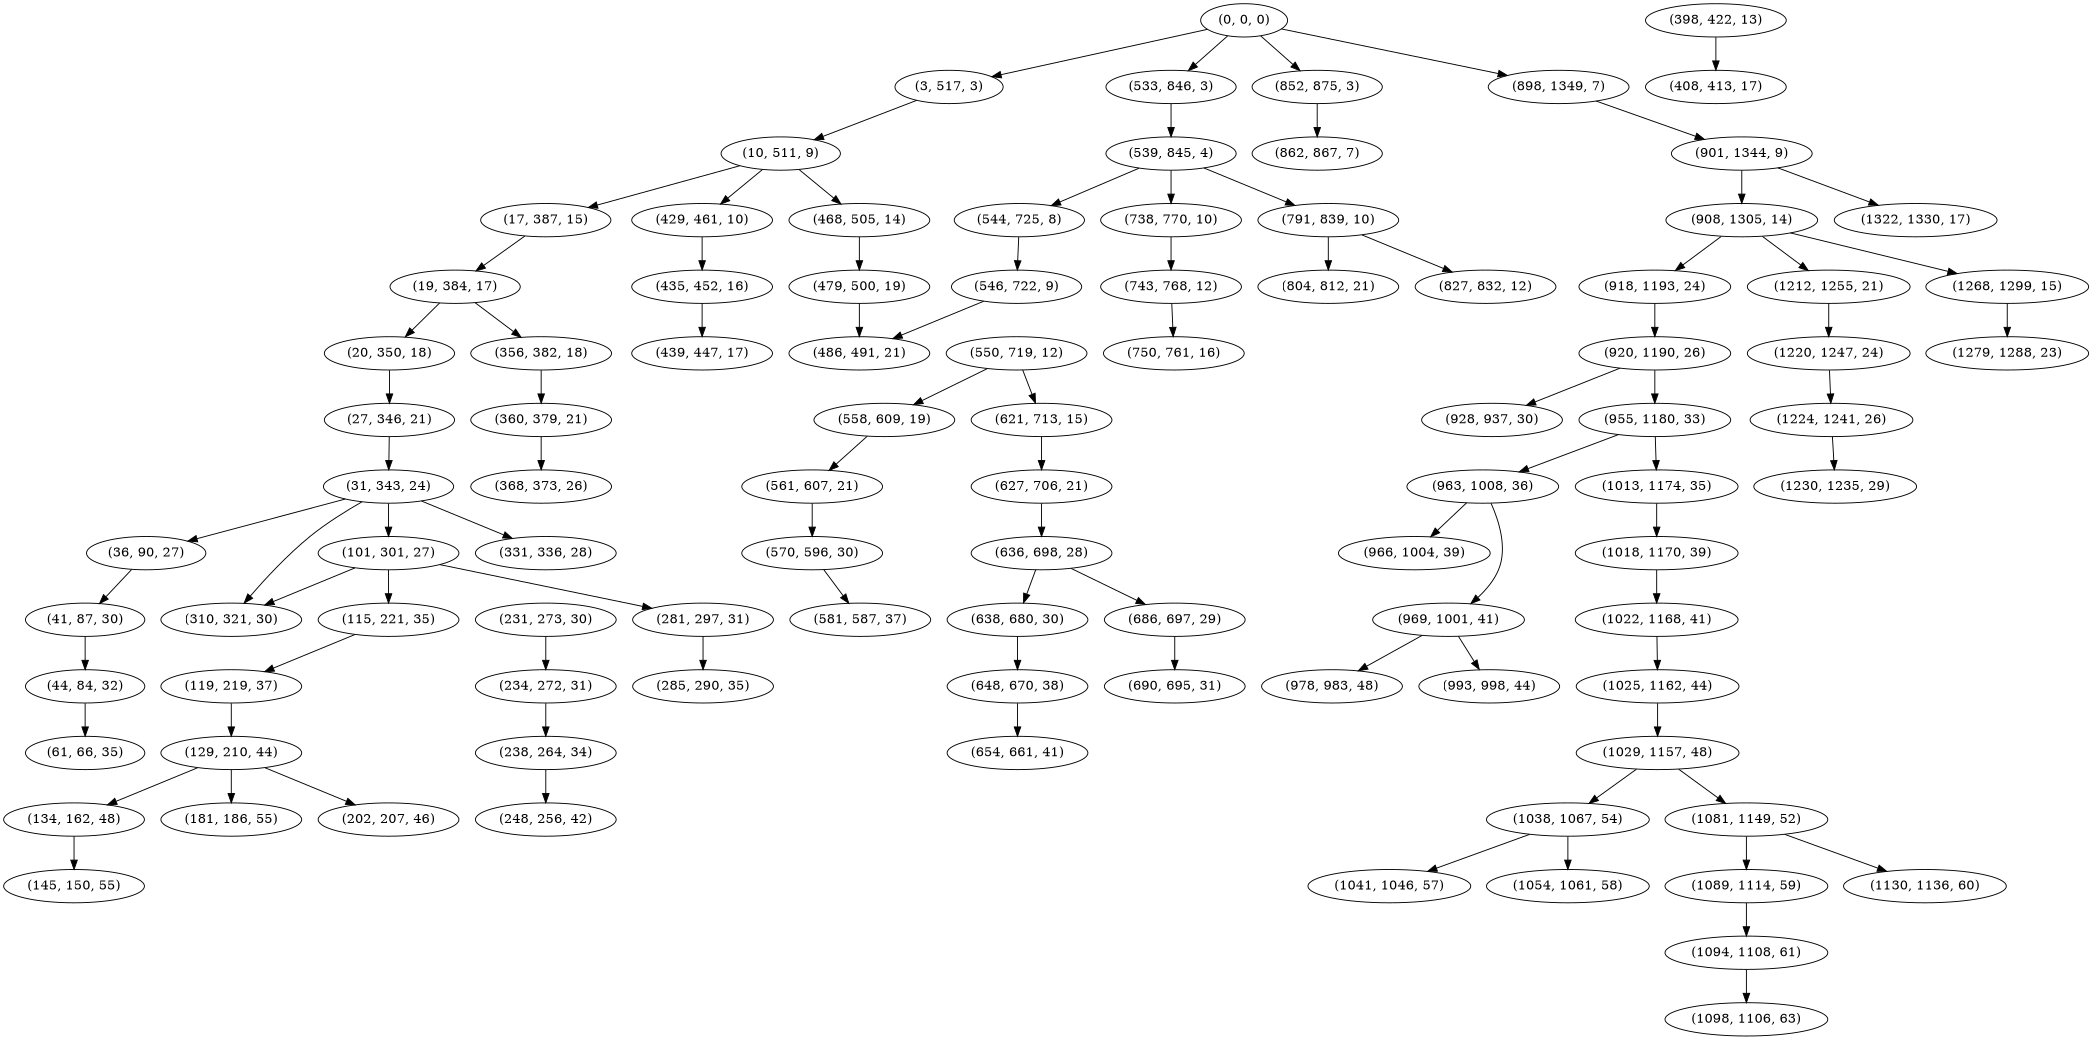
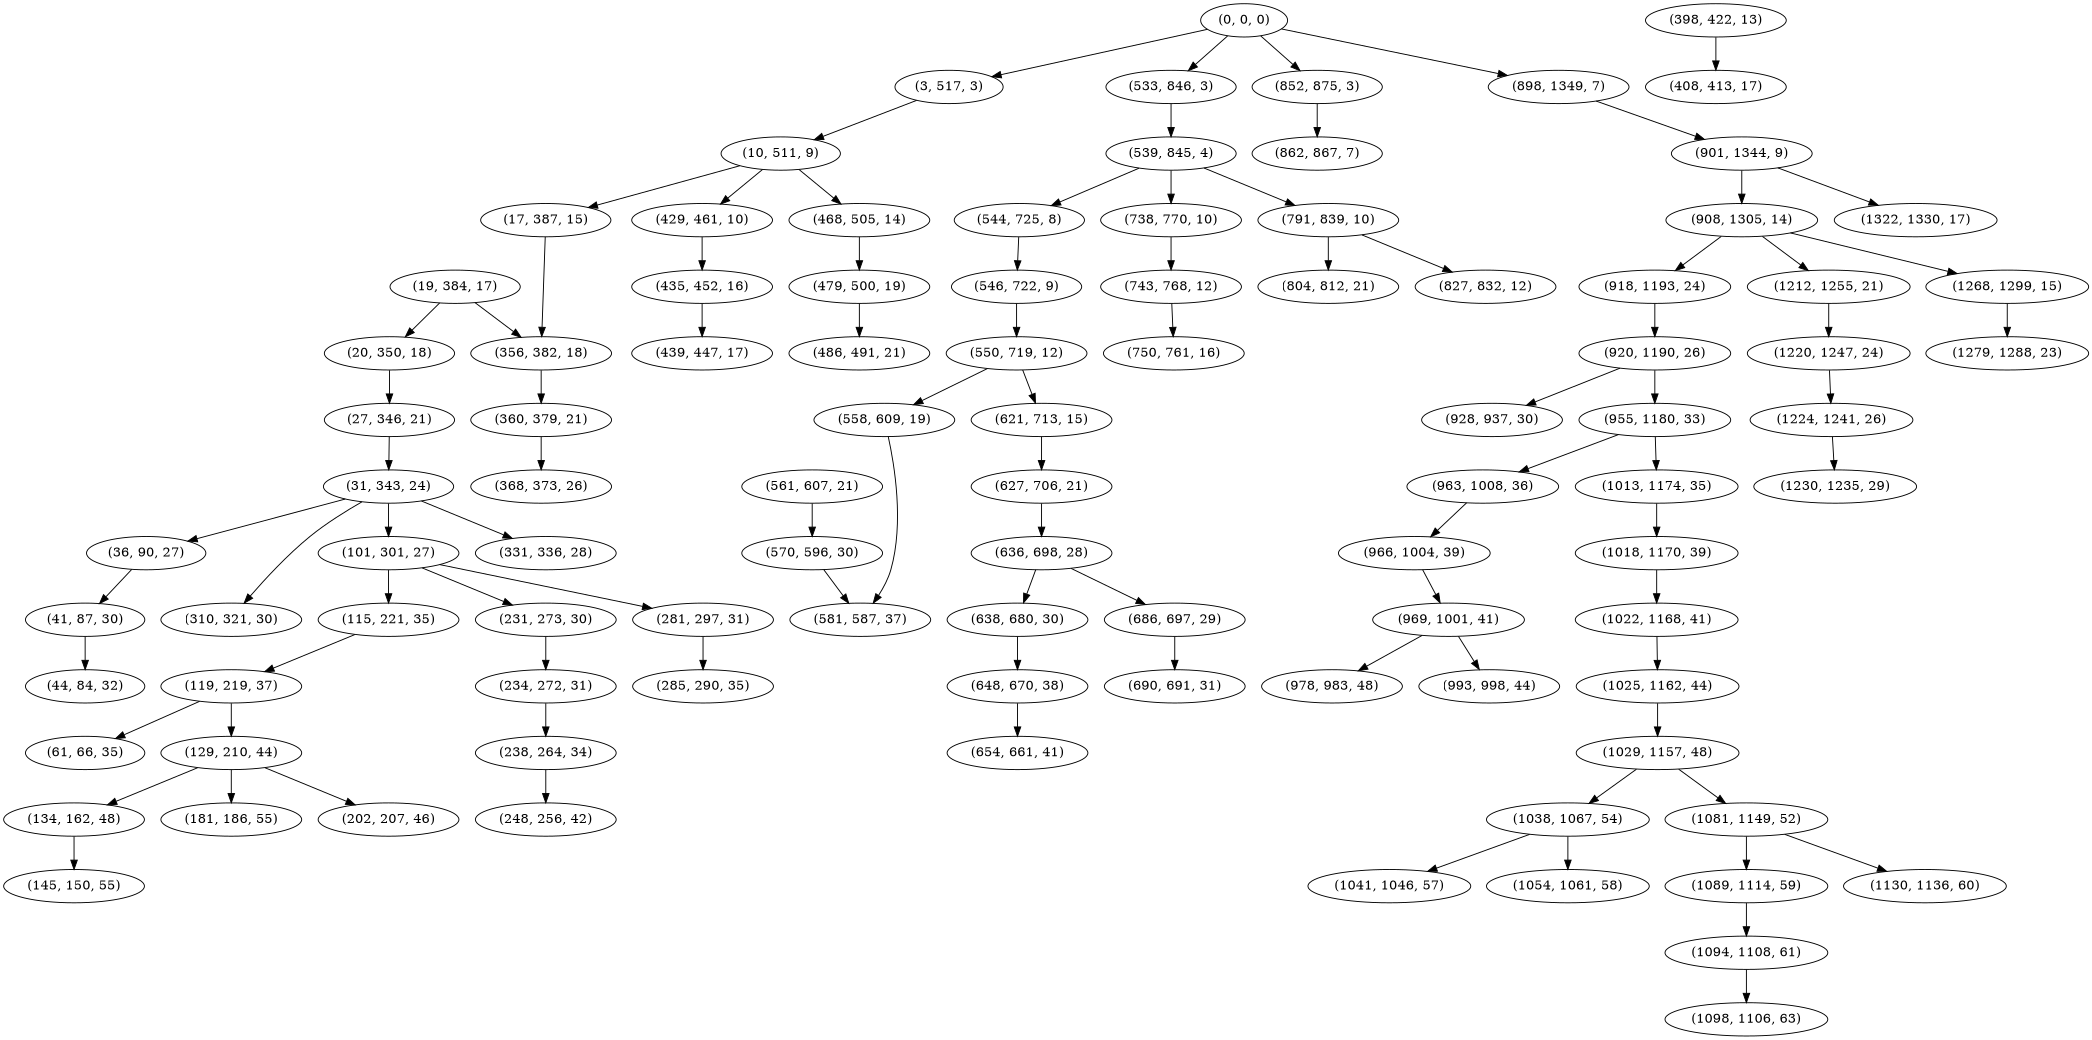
edge "(17, 387, 15)" -> "(19, 384, 17)": now "(17, 387, 15)" -> "(356, 382, 18)"
edge "(546, 722, 9)" -> "(486, 491, 21)": now "(546, 722, 9)" -> "(550, 719, 12)"
edge "(558, 609, 19)" -> "(561, 607, 21)": now "(558, 609, 19)" -> "(581, 587, 37)"
edge "(963, 1008, 36)" -> "(969, 1001, 41)": now "(966, 1004, 39)" -> "(969, 1001, 41)"
edge "(101, 301, 27)" -> "(310, 321, 30)": now "(101, 301, 27)" -> "(231, 273, 30)"
node "(690, 695, 31)": label "(690, 695, 31)" -> "(690, 691, 31)"
edge "(44, 84, 32)" -> "(61, 66, 35)": now "(119, 219, 37)" -> "(61, 66, 35)"
